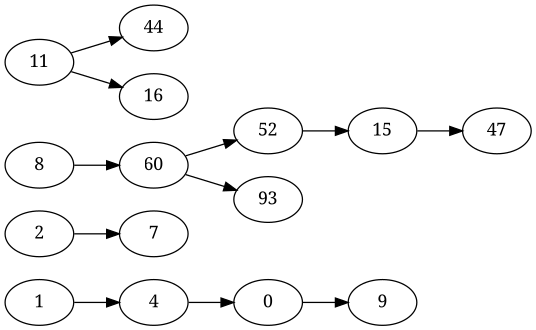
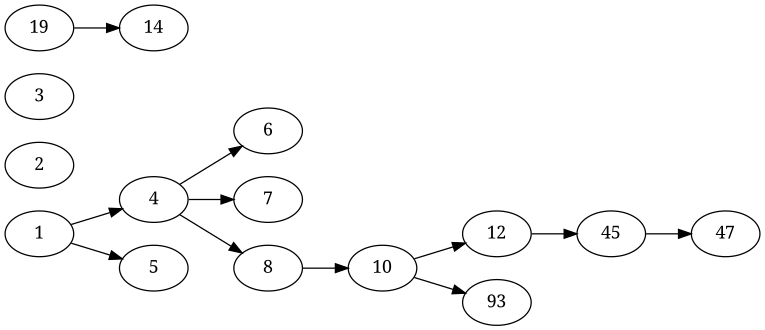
node "44": label "44" -> "14"
node "11": label "11" -> "19"
node "3": added
node "16": removed
node "52": label "52" -> "12"
node "15": label "15" -> "45"
node "60": label "60" -> "10"
edge "4" -> "8": added
edge "2" -> "7": now "4" -> "7"
node "5": added
node "0": label "0" -> "6"
node "9": removed
